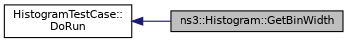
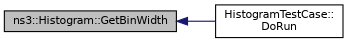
edge "ns3::Histogram::GetBinWidth" -> "HistogramTestCase:: DoRun": reversed
